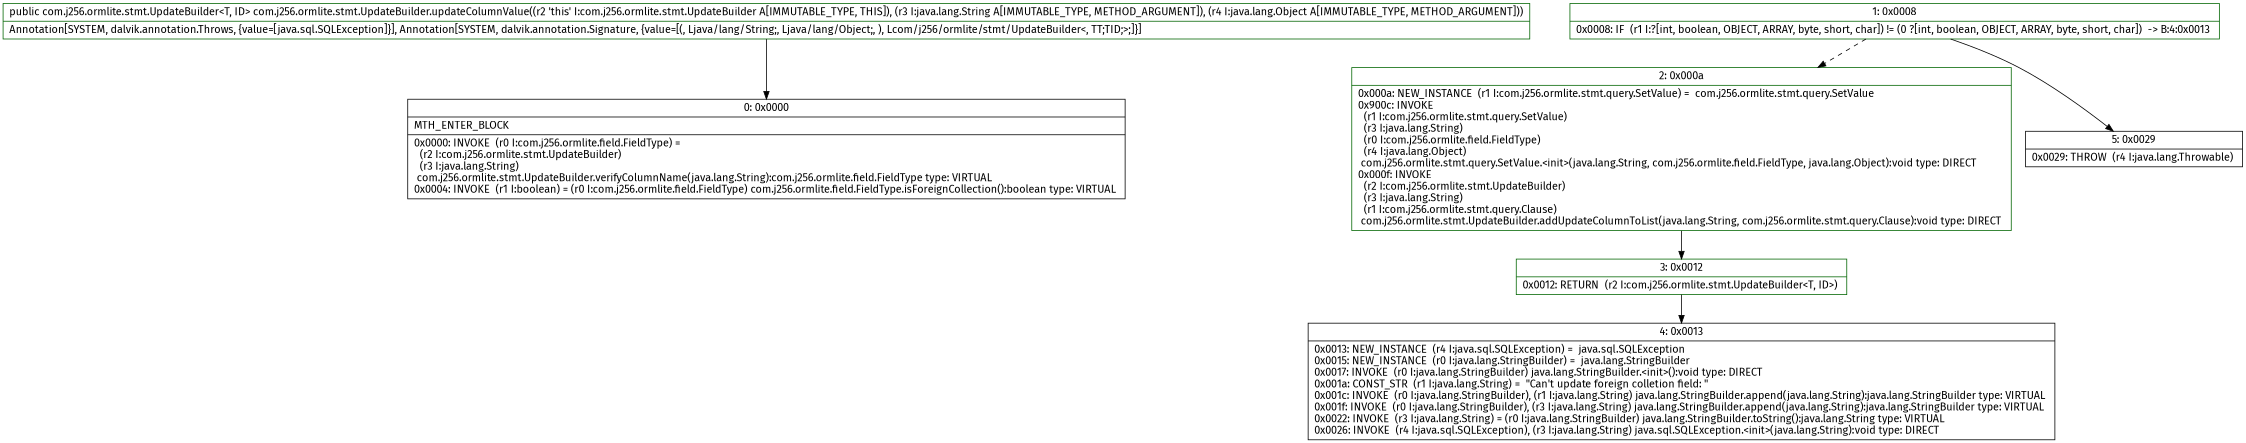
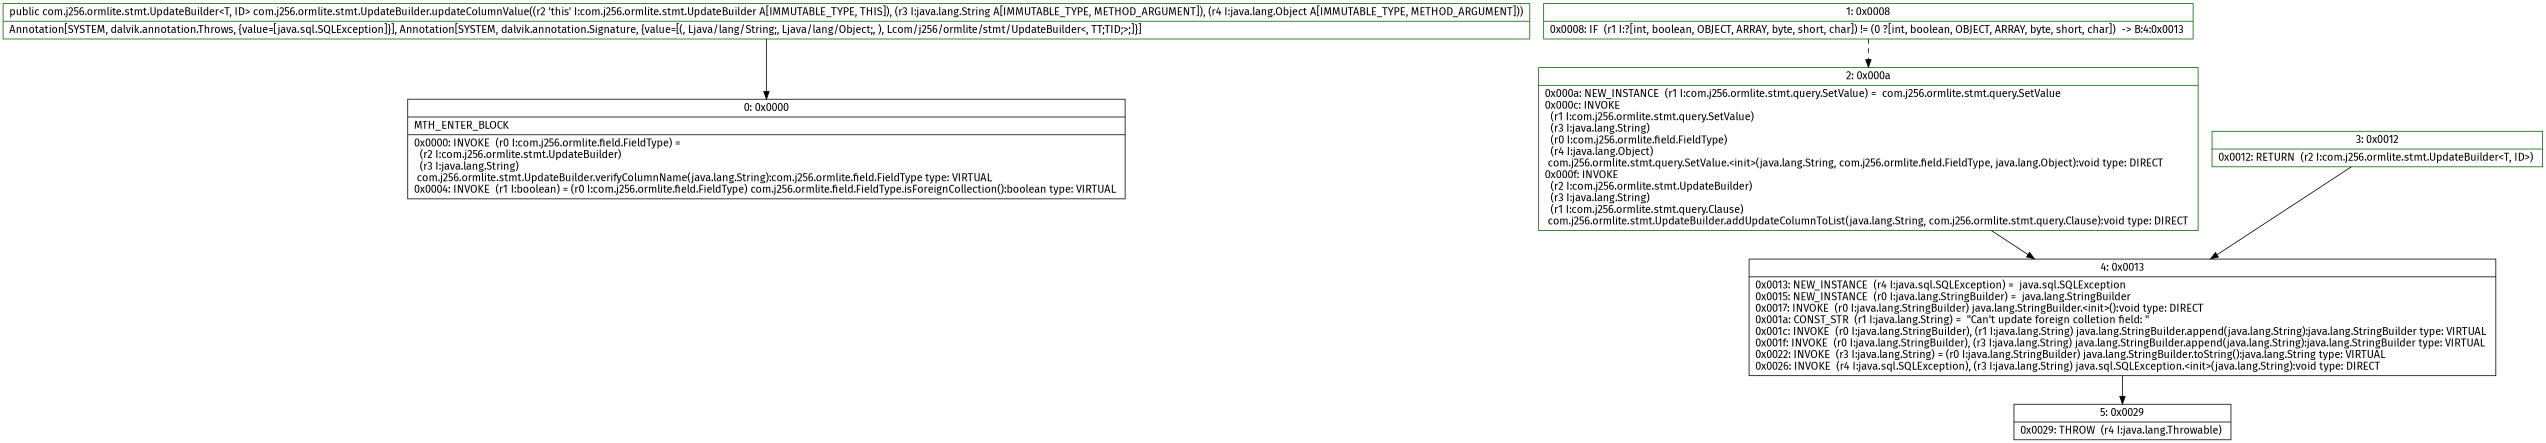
edge "1: 0x0008" -> "5: 0x0029": now "4: 0x0013" -> "5: 0x0029"
node "2: 0x000a": text "0x900c: INVOKE" -> "0x000c: INVOKE"
edge "2: 0x000a" -> "3: 0x0012": now "2: 0x000a" -> "4: 0x0013"
